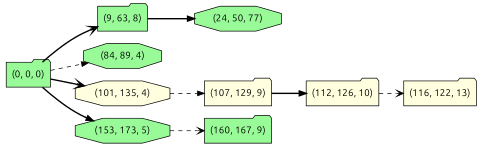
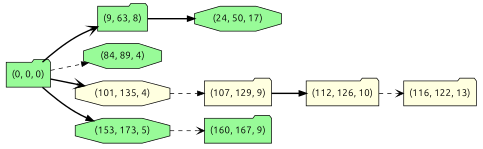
node "(24, 50, 77)": label "(24, 50, 77)" -> "(24, 50, 17)"
